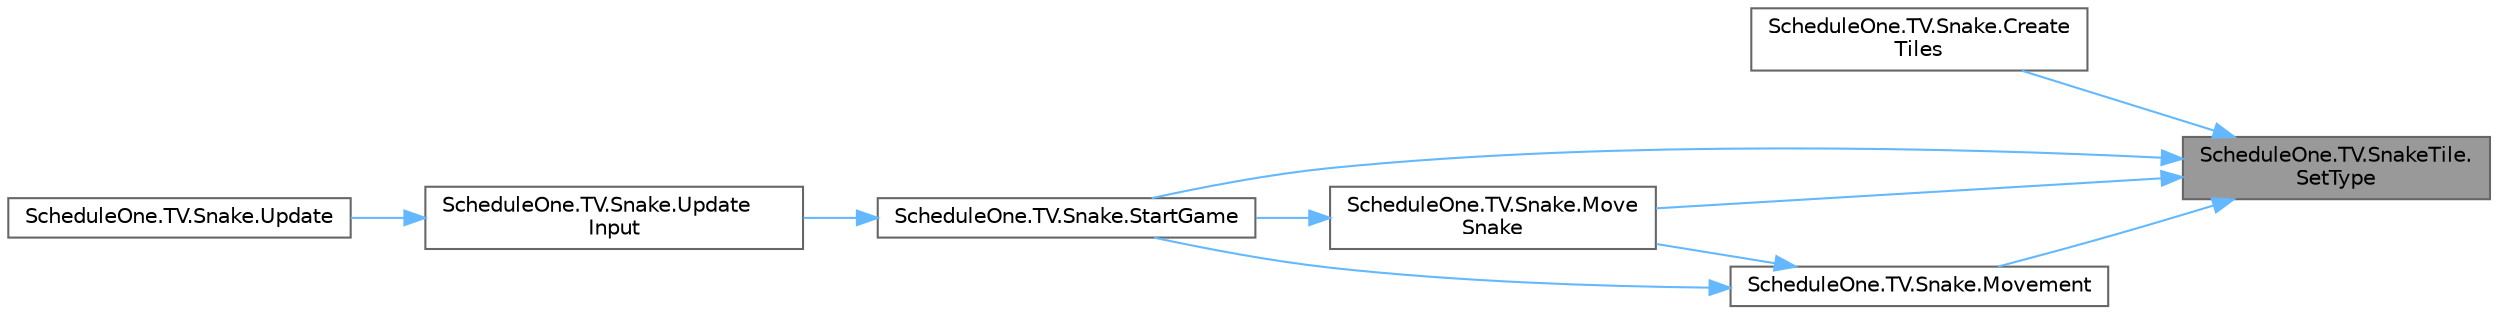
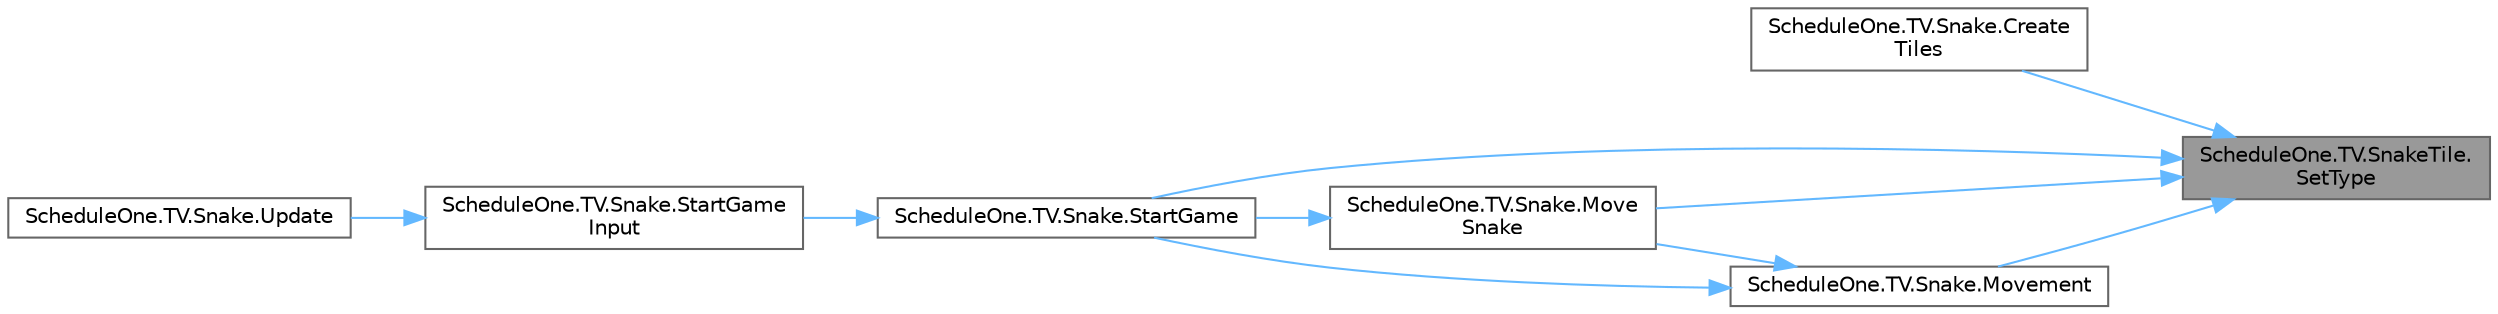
node "ScheduleOne.TV.Snake.Update Input": label "ScheduleOne.TV.Snake.Update Input" -> "ScheduleOne.TV.Snake.StartGame Input"
